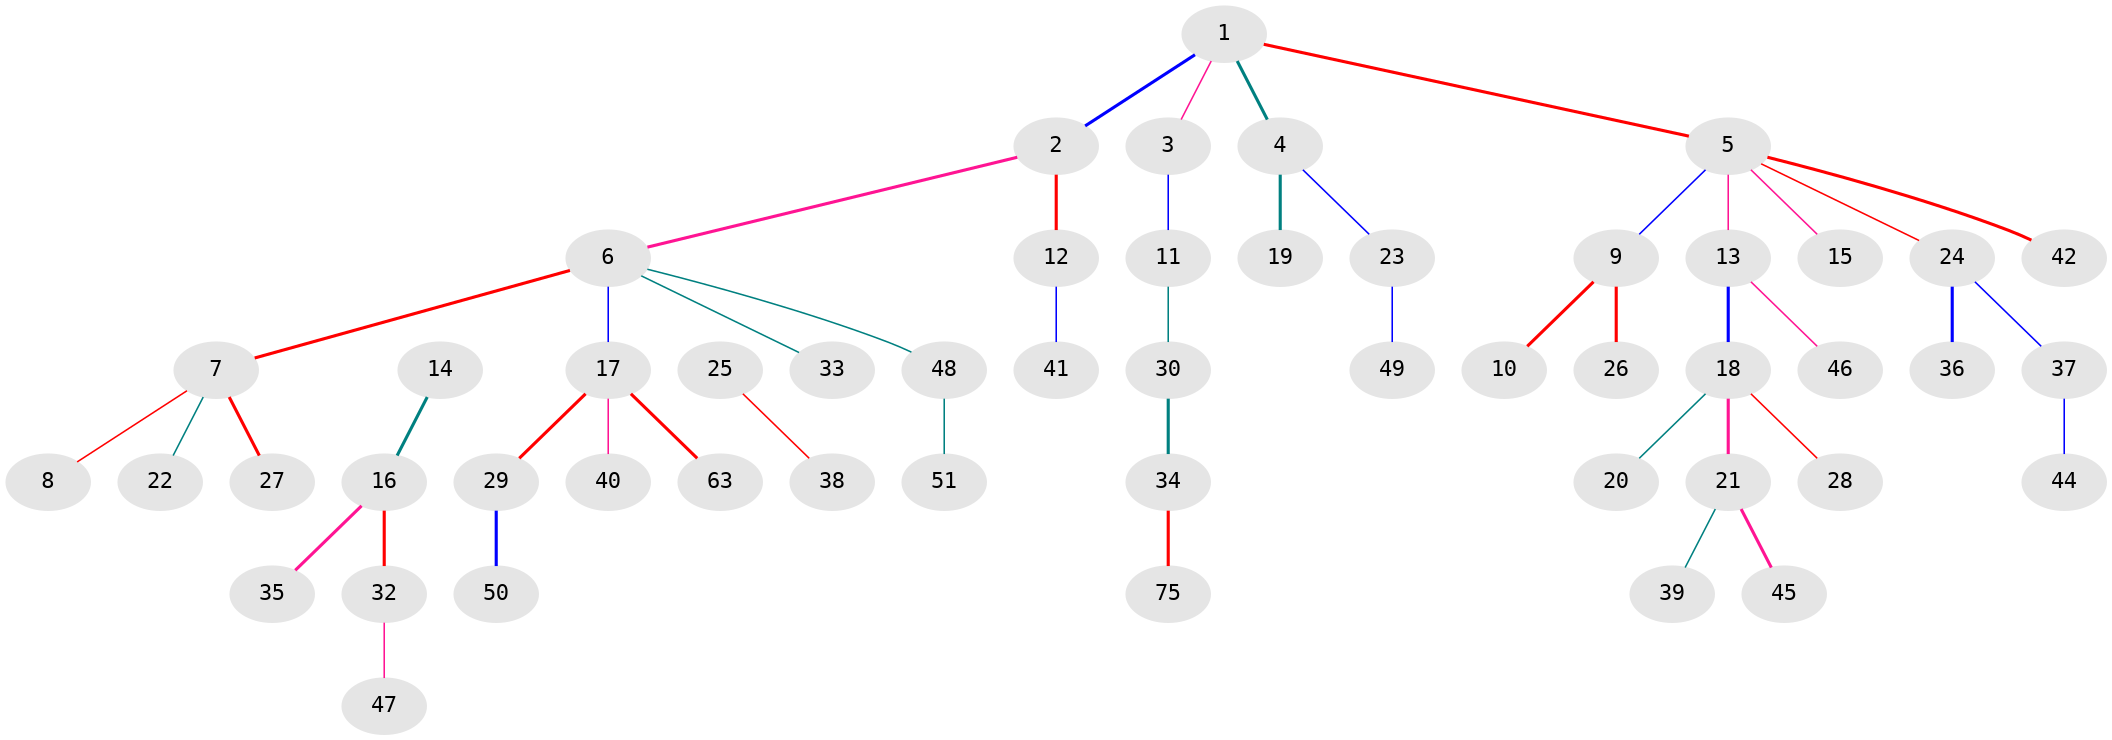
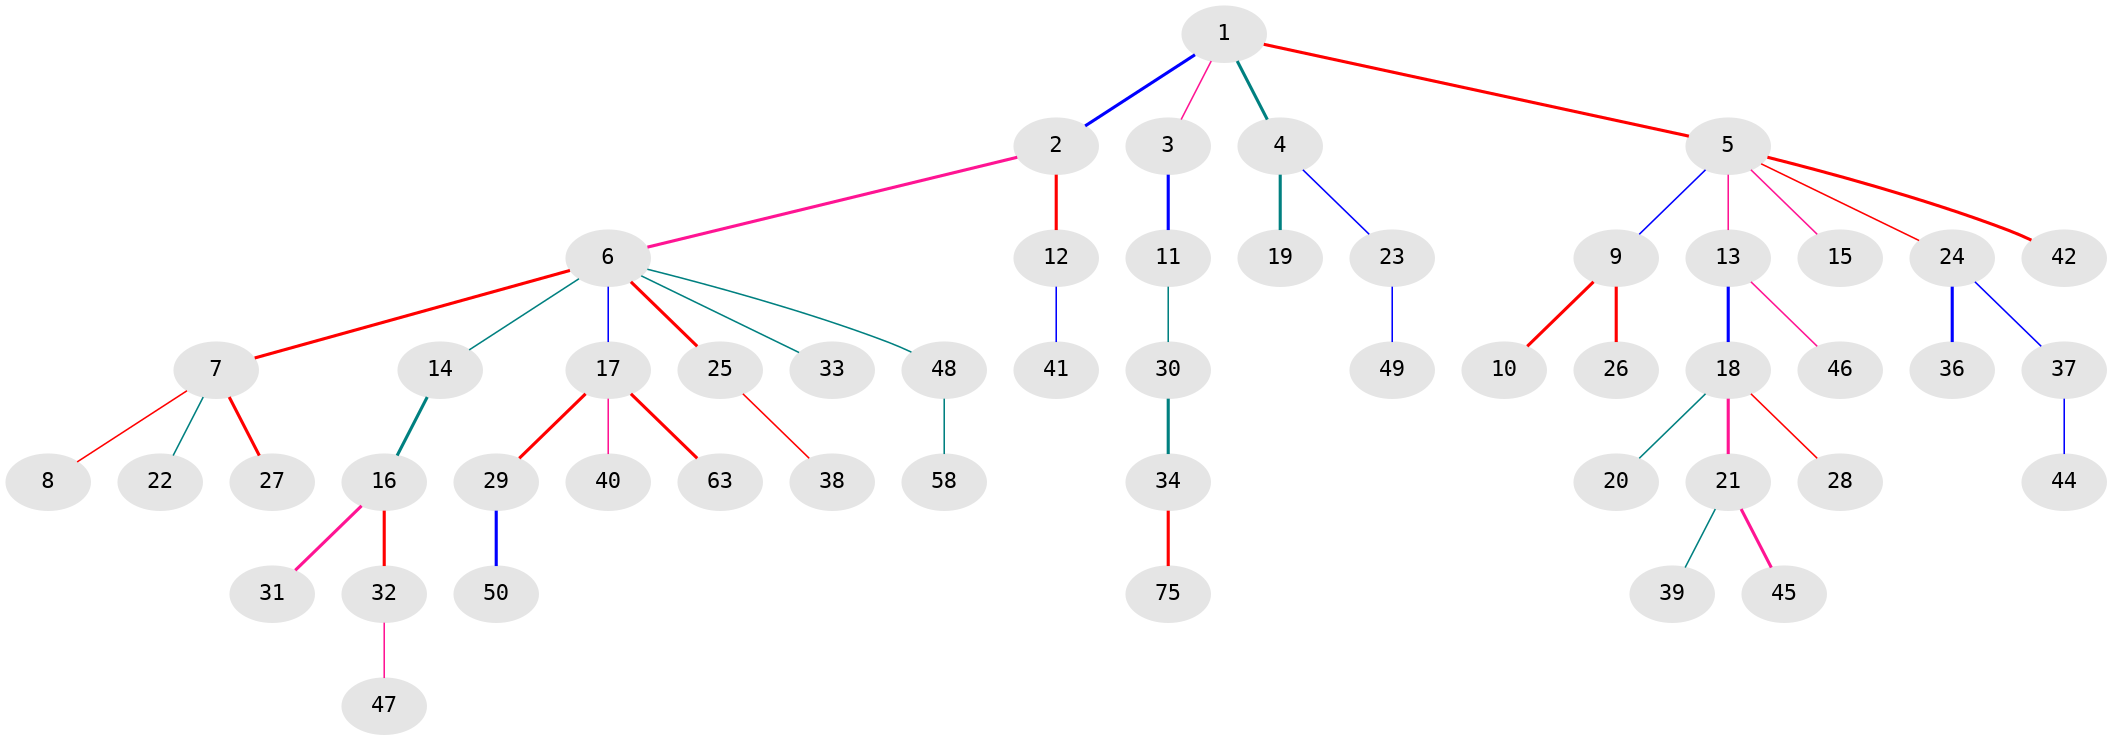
edge "3" -- "11": style solid -> bold
edge "6" -- "14": added
edge "6" -- "25": added
node "51": label "51" -> "58"
node "35": label "35" -> "31"
